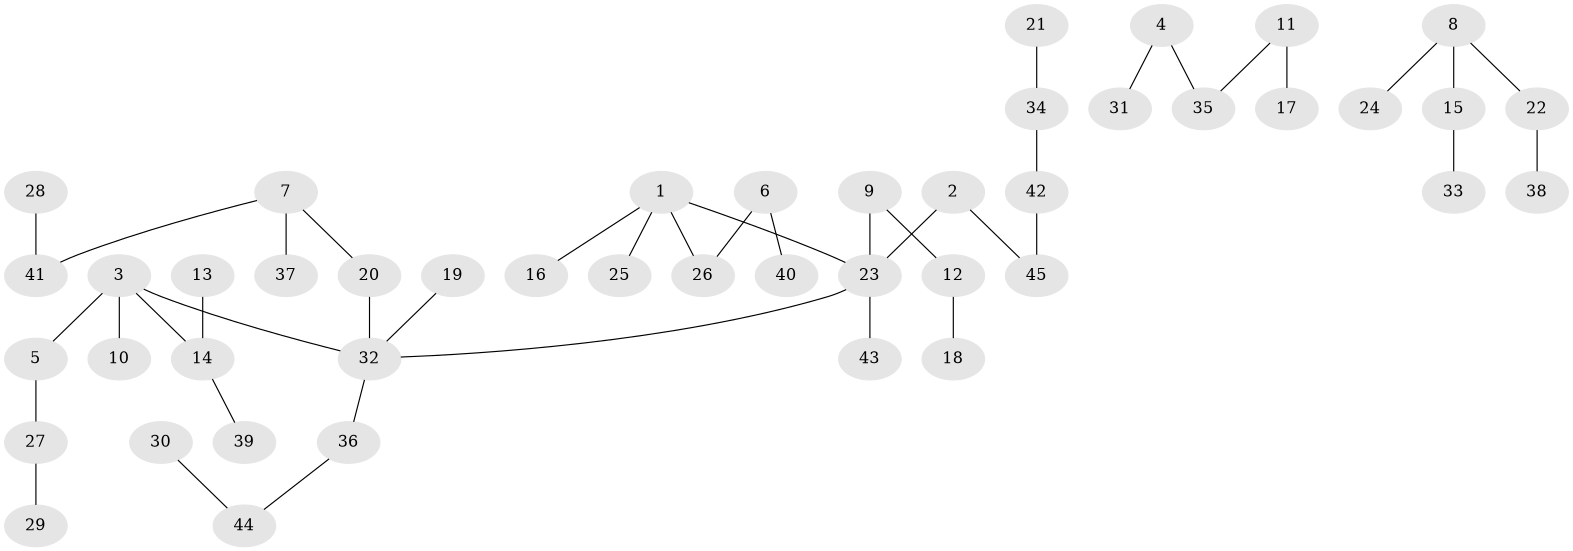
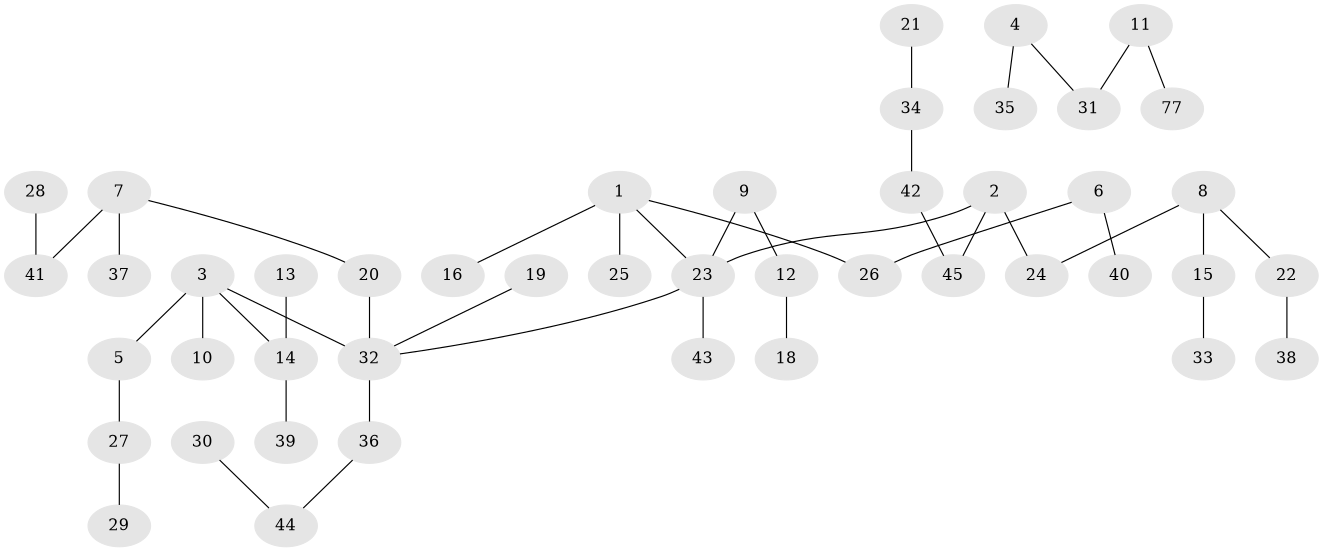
edge "11" -- "35": now "11" -- "31"
node "17": label "17" -> "77"
edge "2" -- "24": added
